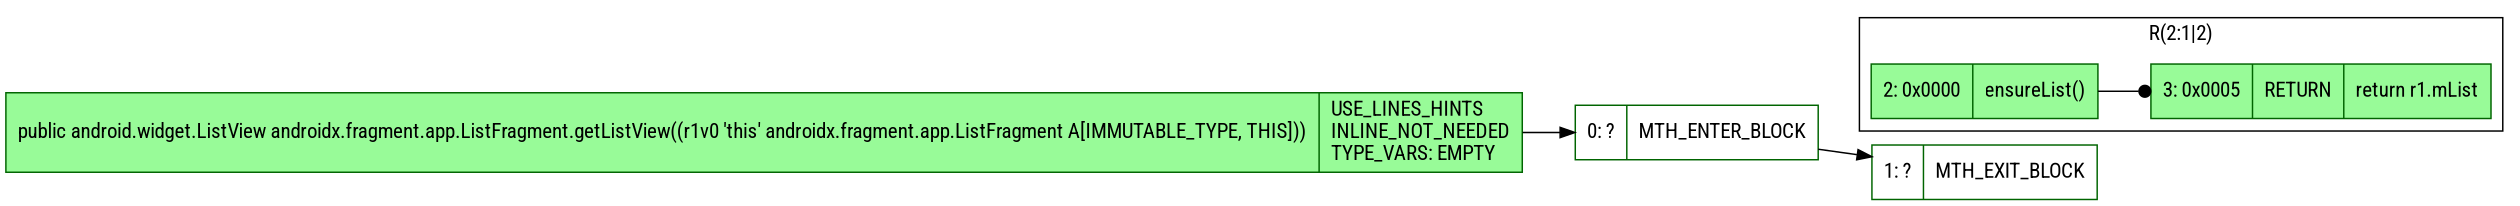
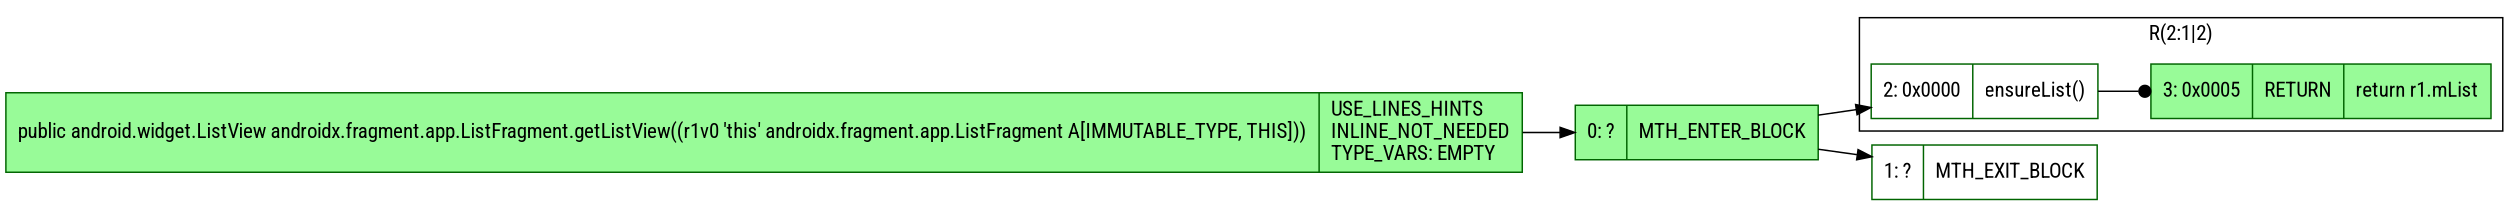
node "2: 0x0000": fillcolor palegreen -> white
edge "0: ?" -> "2: 0x0000": added
node "0: ?": fillcolor white -> palegreen
